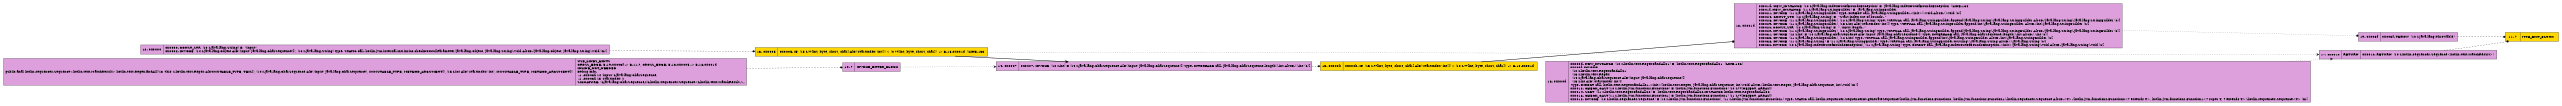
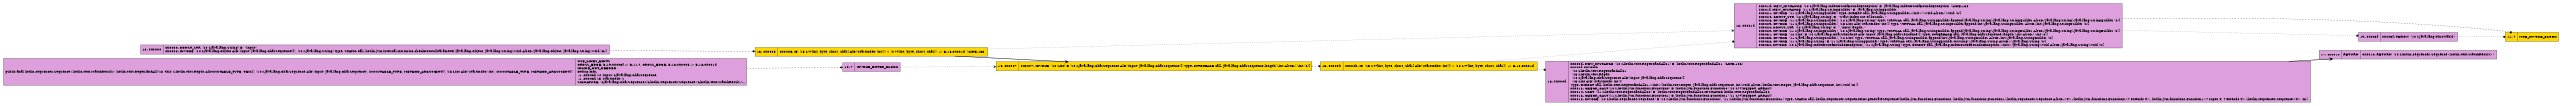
edge "19: 0x003f" -> "11: ?": style dashed -> dotted
node "11: ?": text "MTH_EXIT_BLOCK" -> "MTH_INVOKE_BLOCK"
edge "17: 0x001c" -> "11: ?": now "18: 0x001d" -> "11: ?"
edge "15: 0x000b" -> "18: 0x001d": style bold -> dotted
edge "13: 0x0005" -> "17: 0x001c": now "13: 0x0005" -> "18: 0x001d"
edge "16: 0x000d" -> "17: 0x001c": style dotted -> bold
node "14: 0x0007": fillcolor plum -> gold
edge "14: 0x0007" -> "15: 0x000b": arrowhead diamond -> dot
edge "15: 0x000b" -> "16: 0x000d": added
